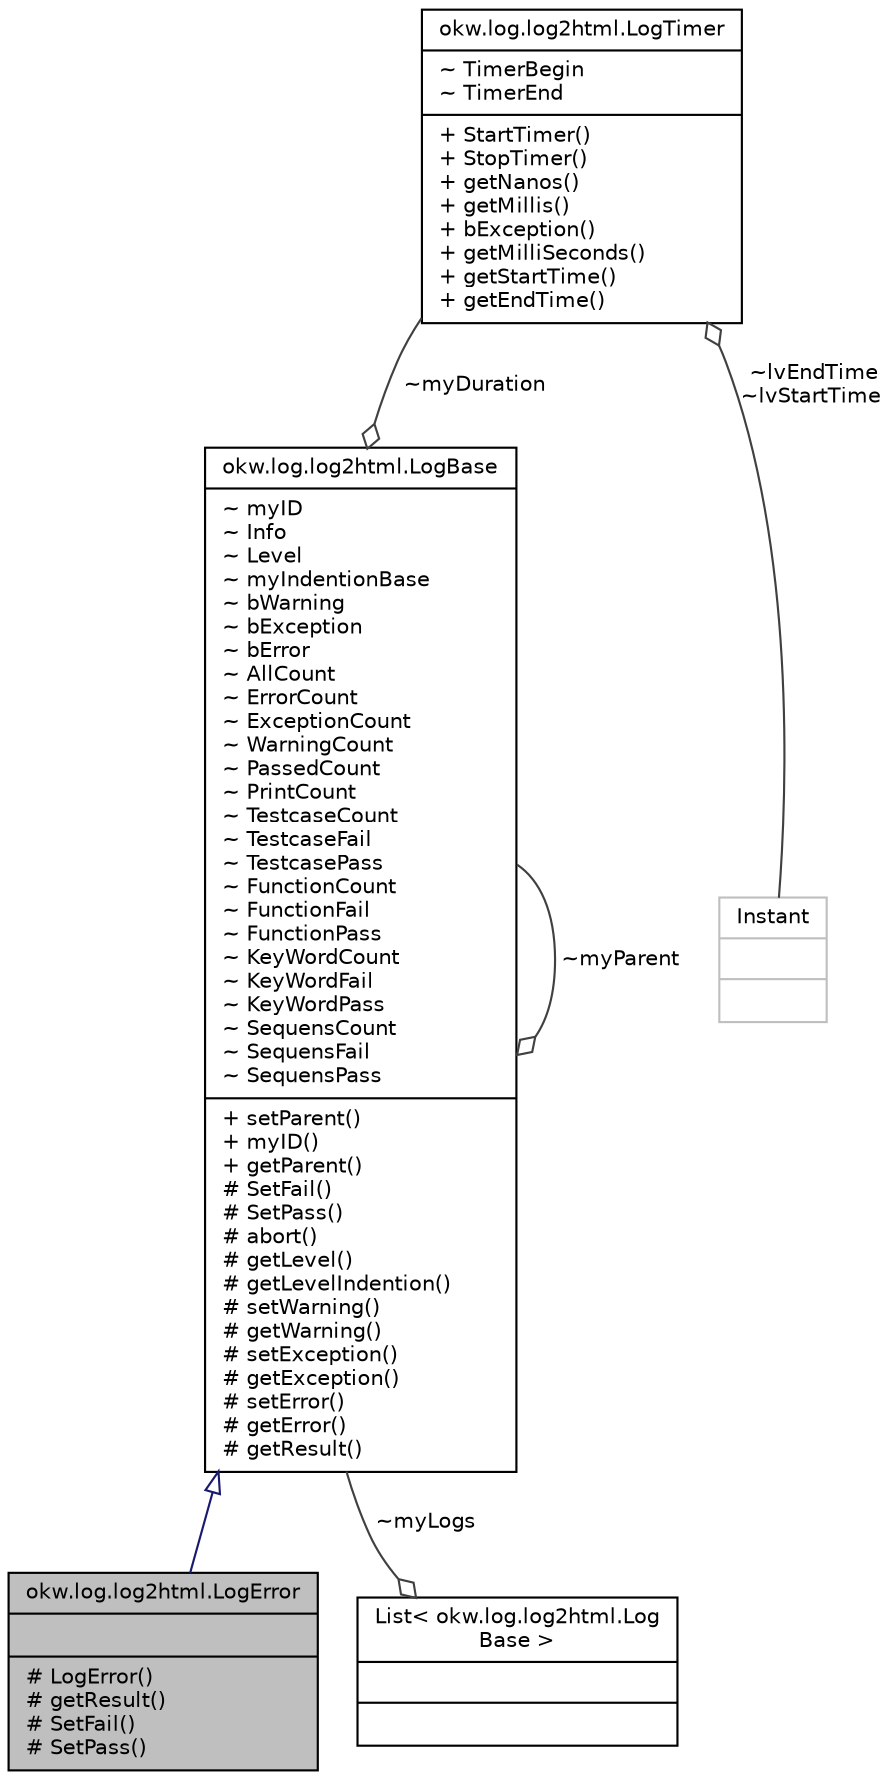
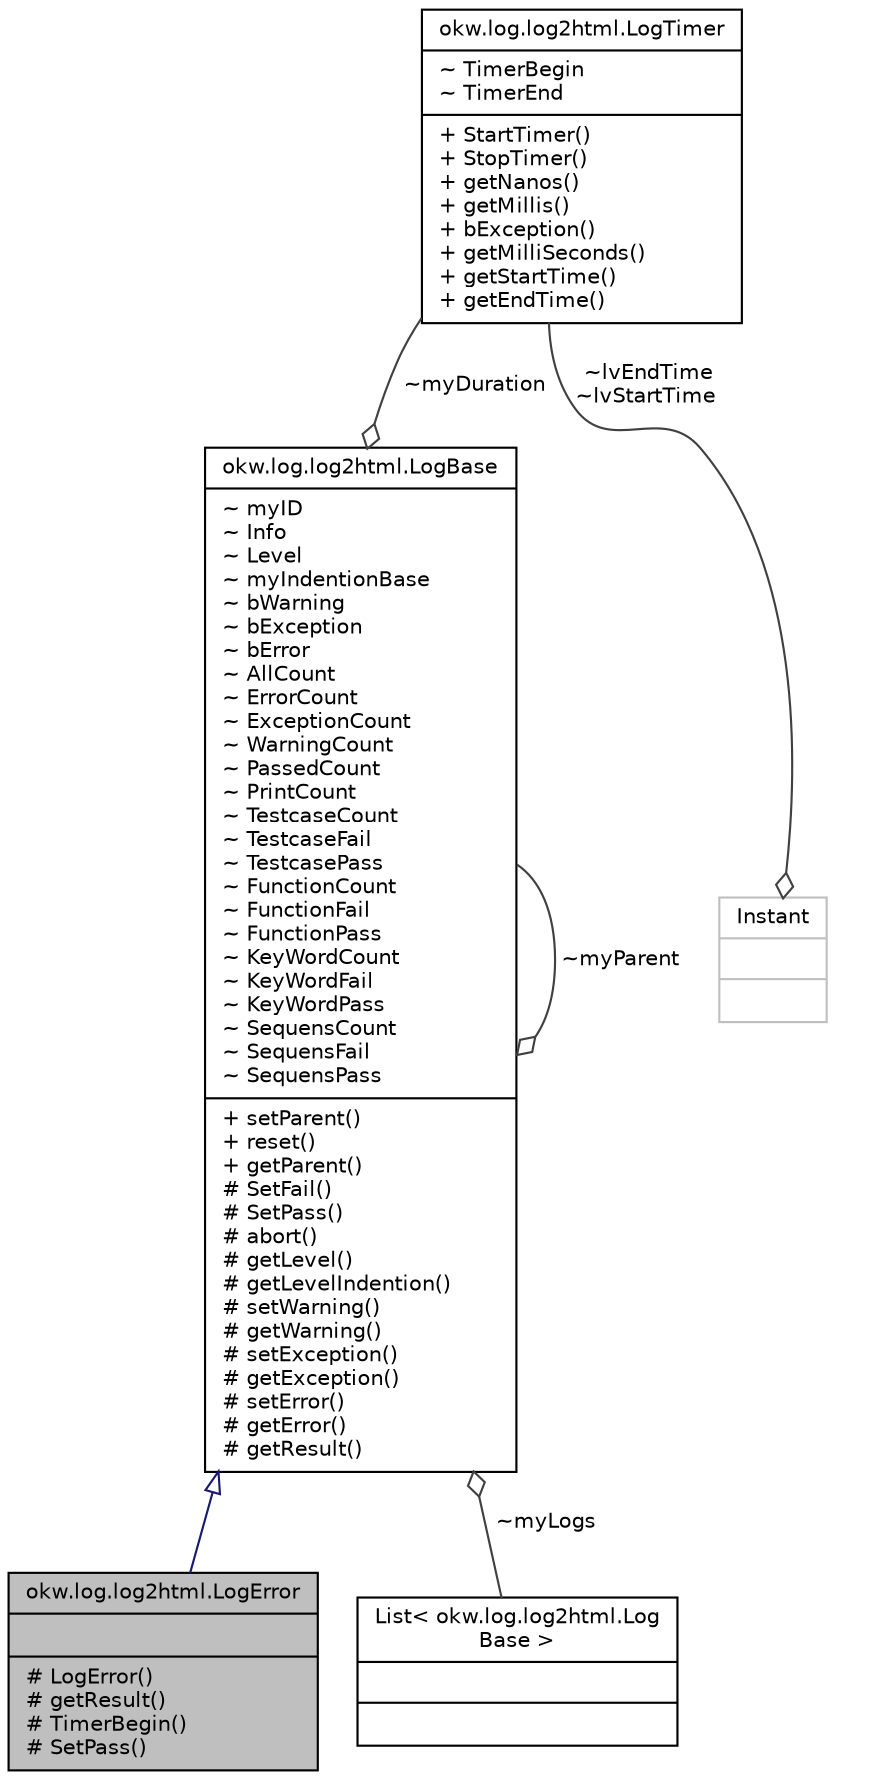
edge "Instant" -> "okw.log.log2html.LogTimer": reversed
node "okw.log.log2html.LogBase": text "+ myID()" -> "+ reset()"
edge "okw.log.log2html.LogBase" -> "List< okw.log.log2html.Log": reversed
node "okw.log.log2html.LogError": text "# SetFail()" -> "# TimerBegin()"
